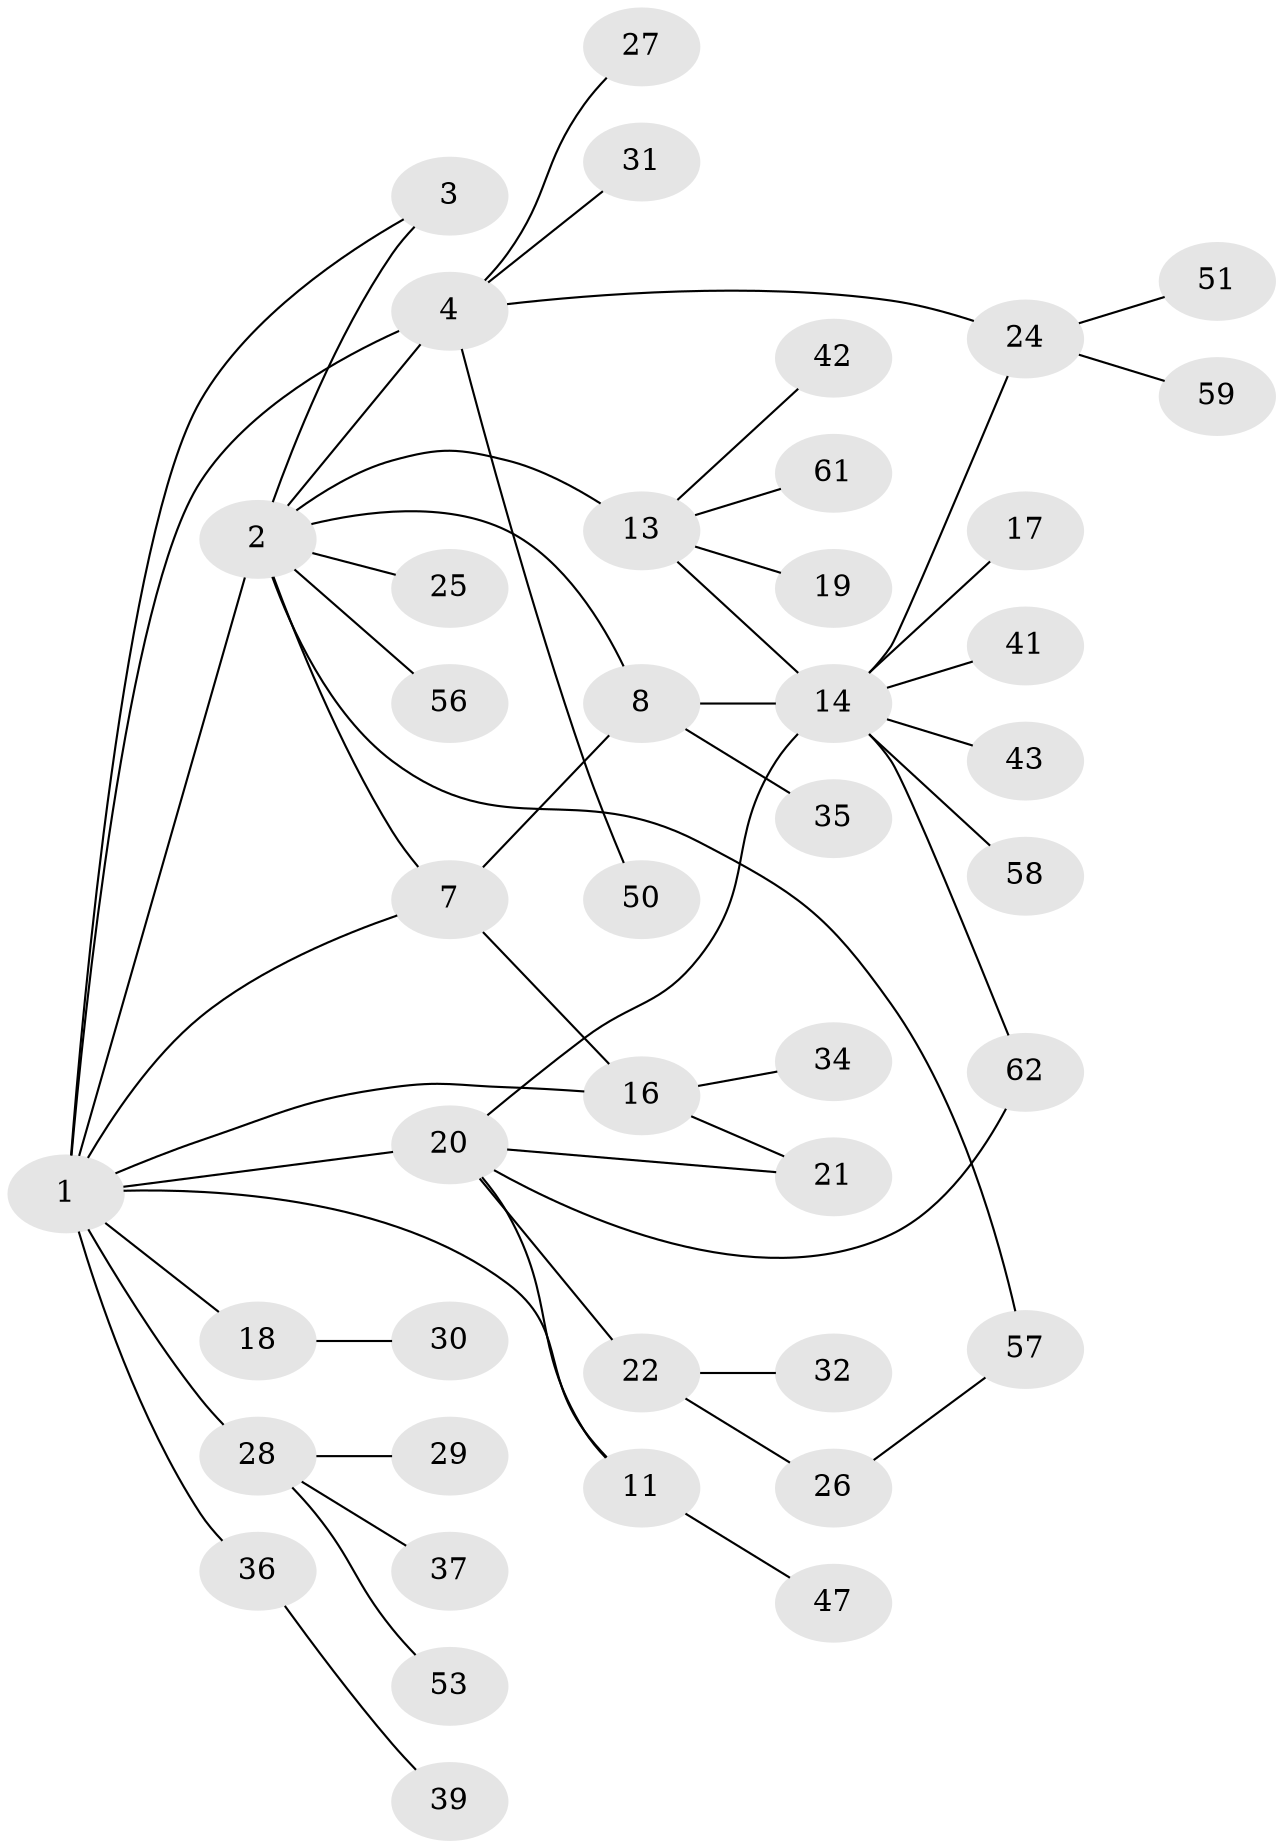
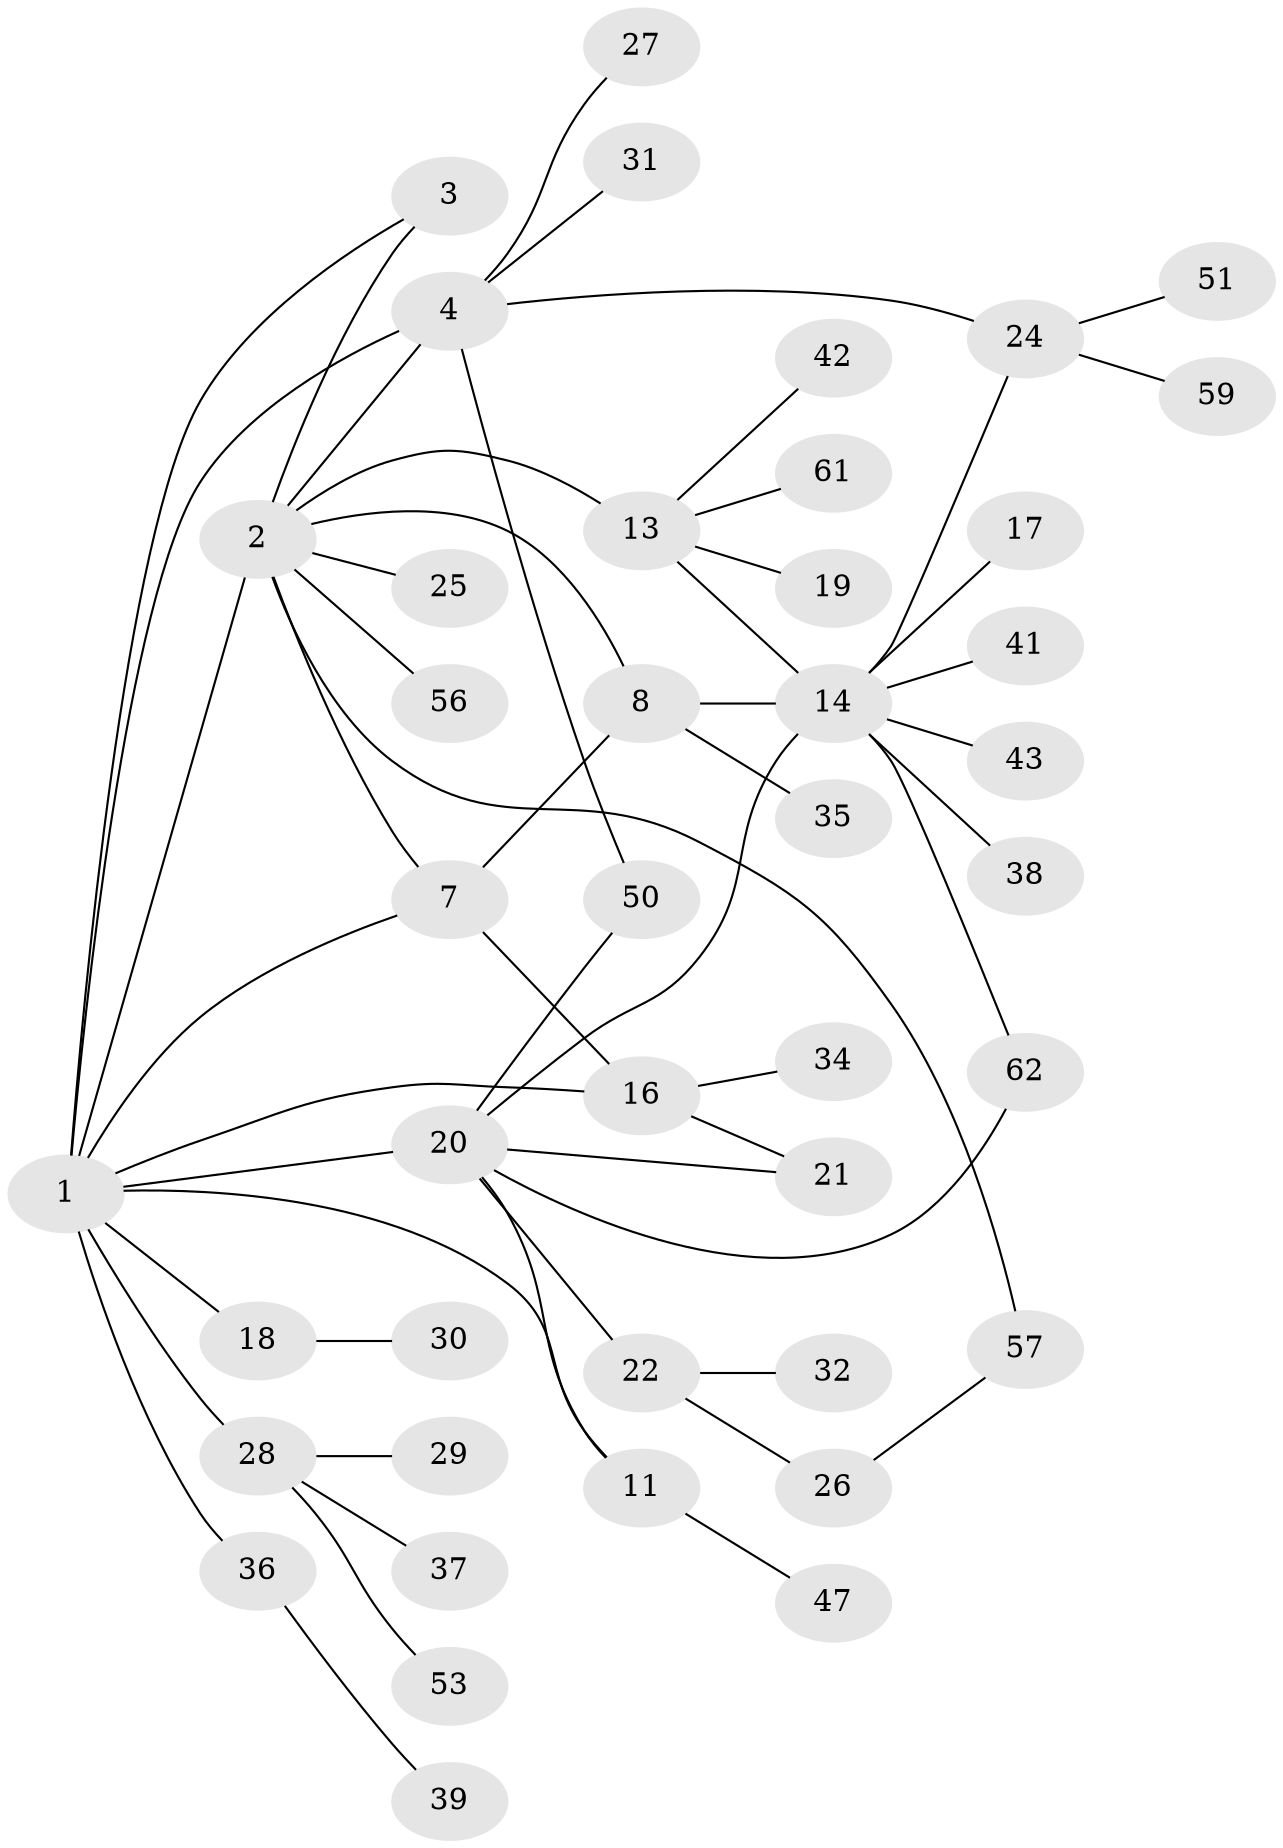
node "58": label "58" -> "38"
edge "50" -- "20": added
